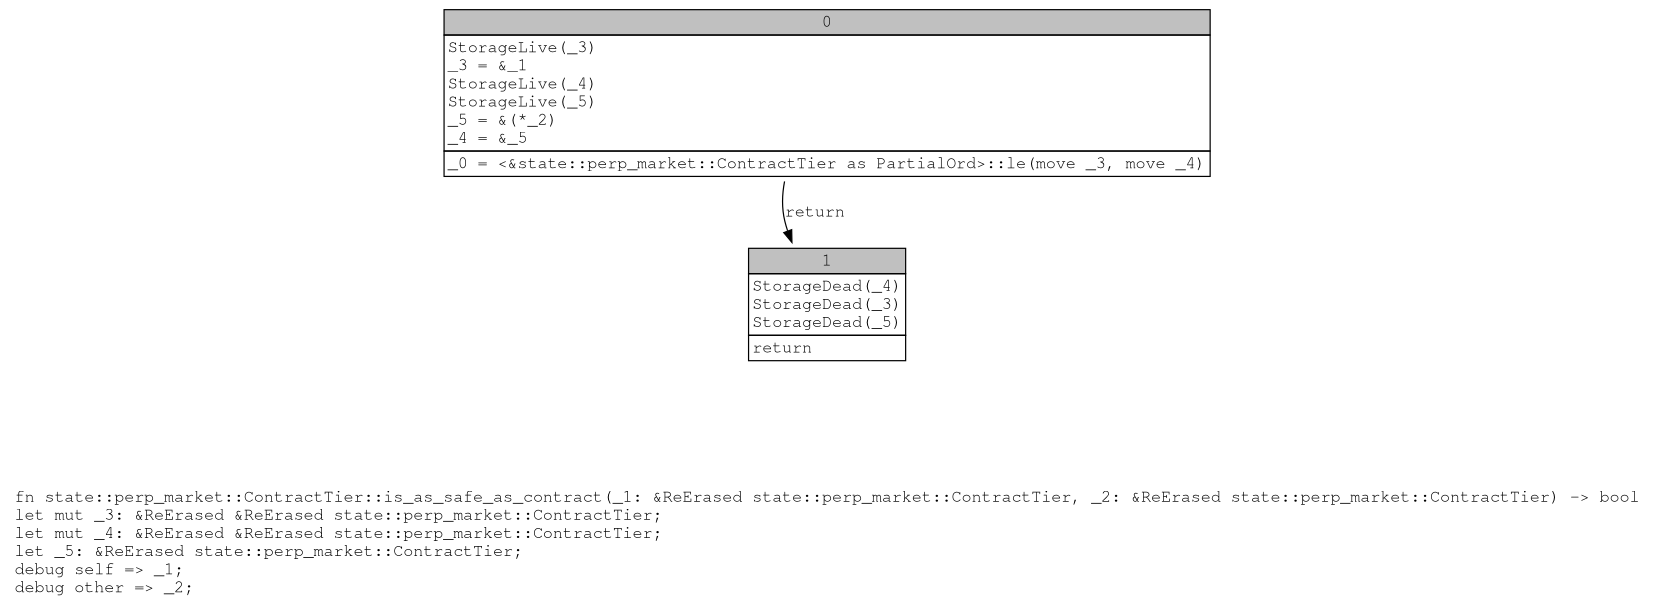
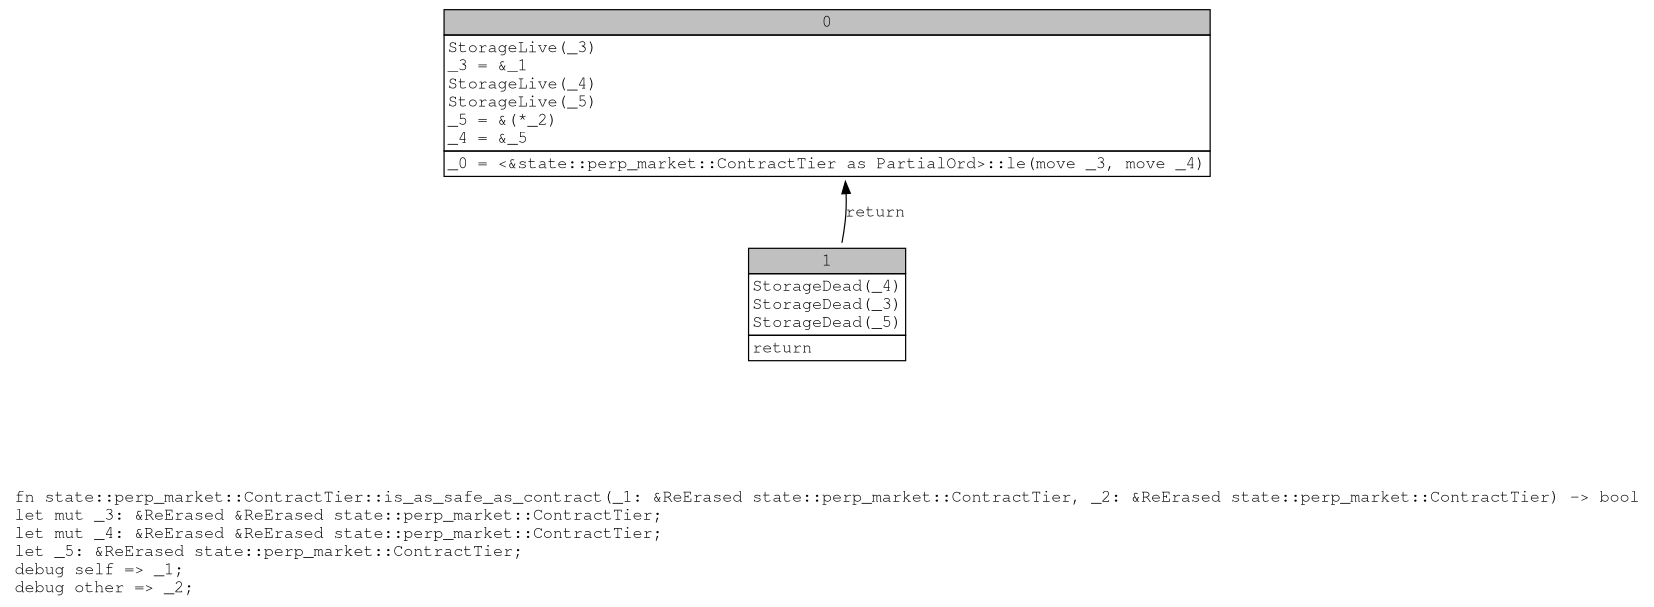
edge "0" -> "1": reversed
